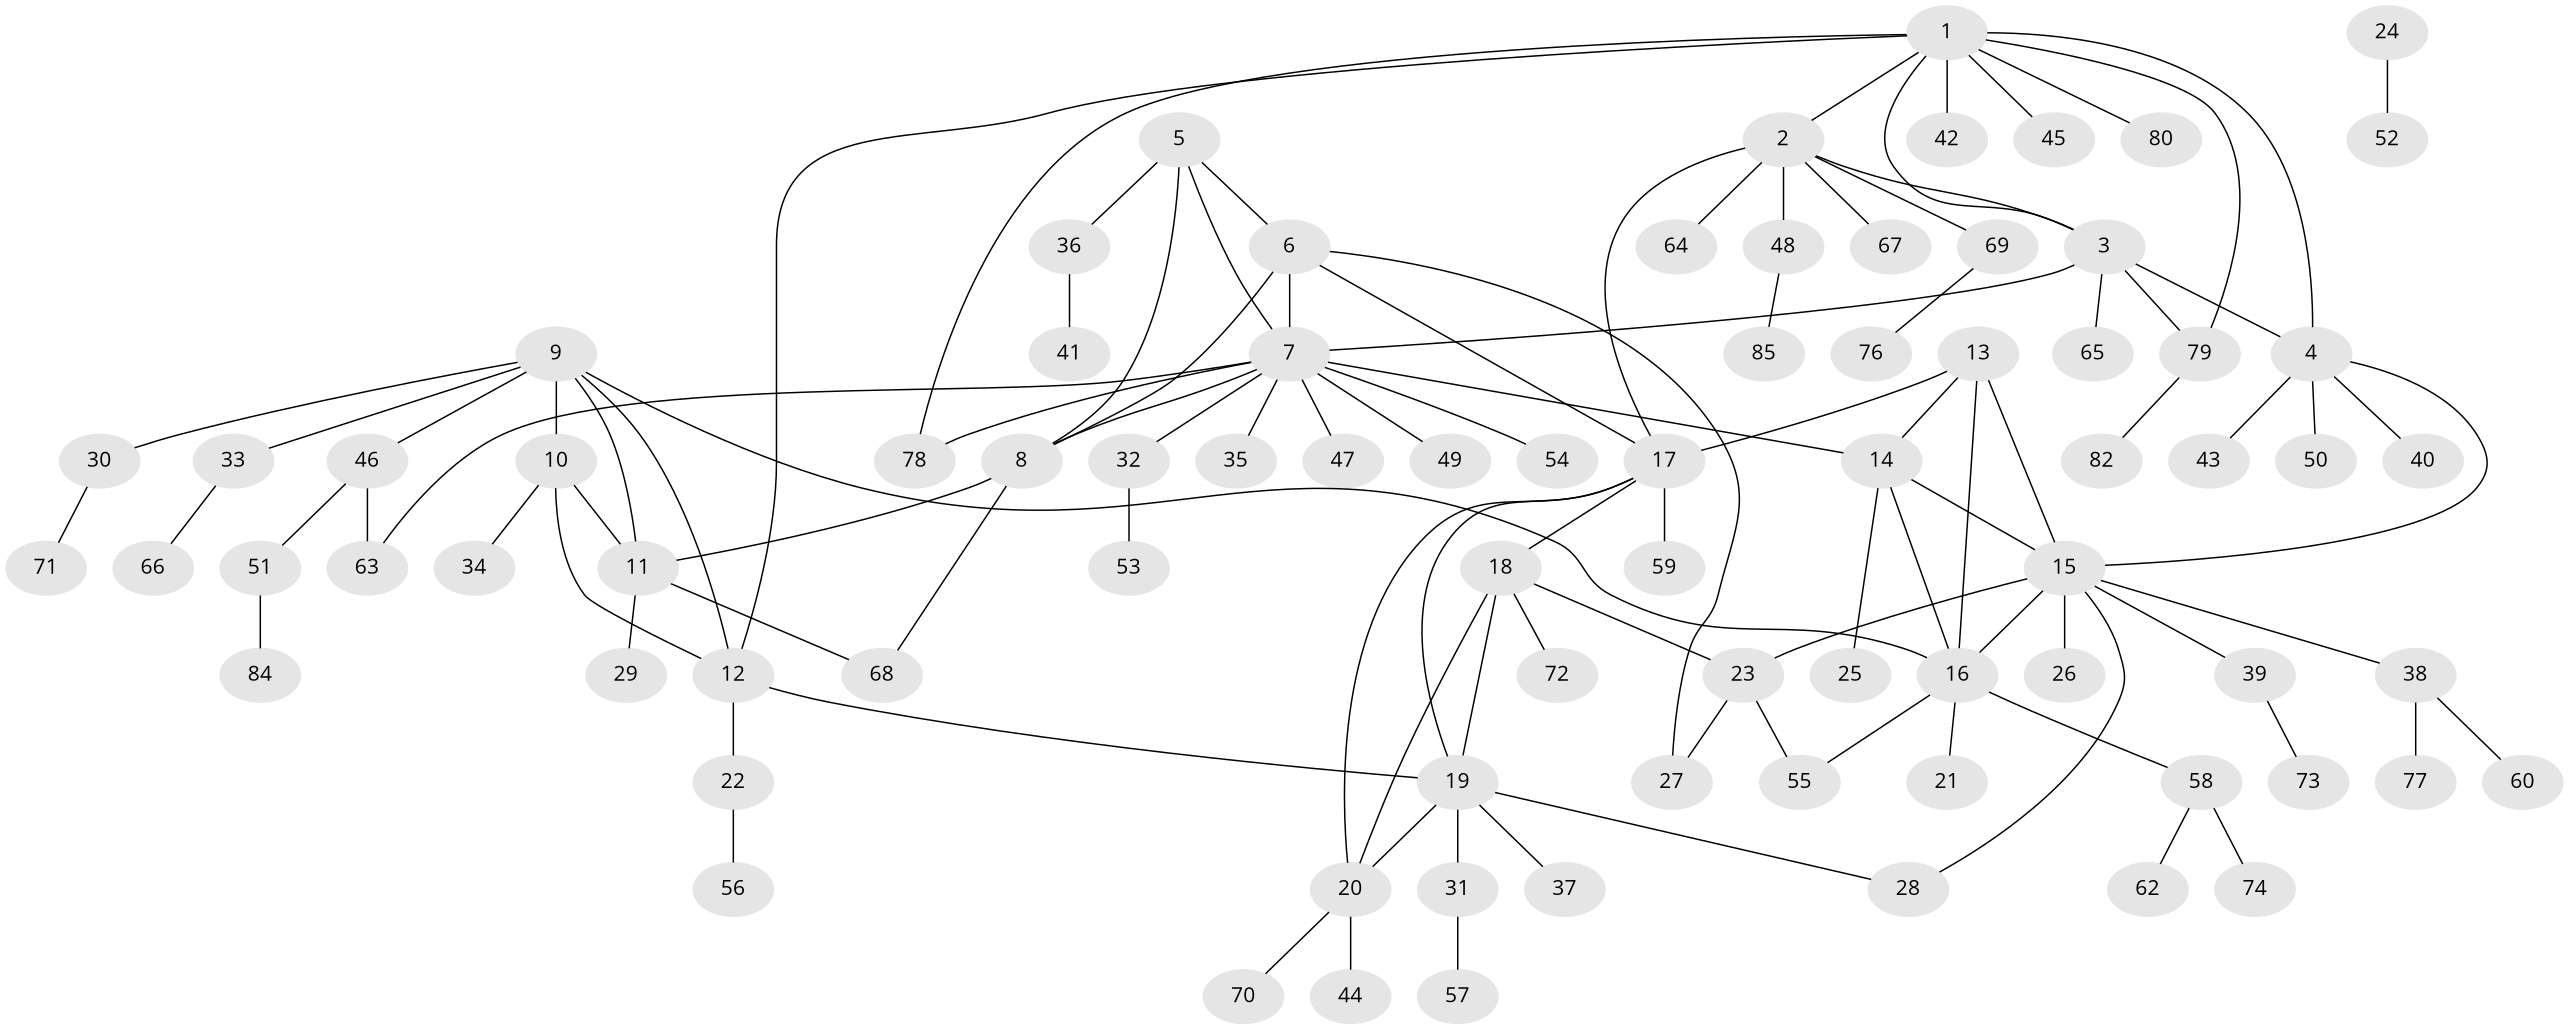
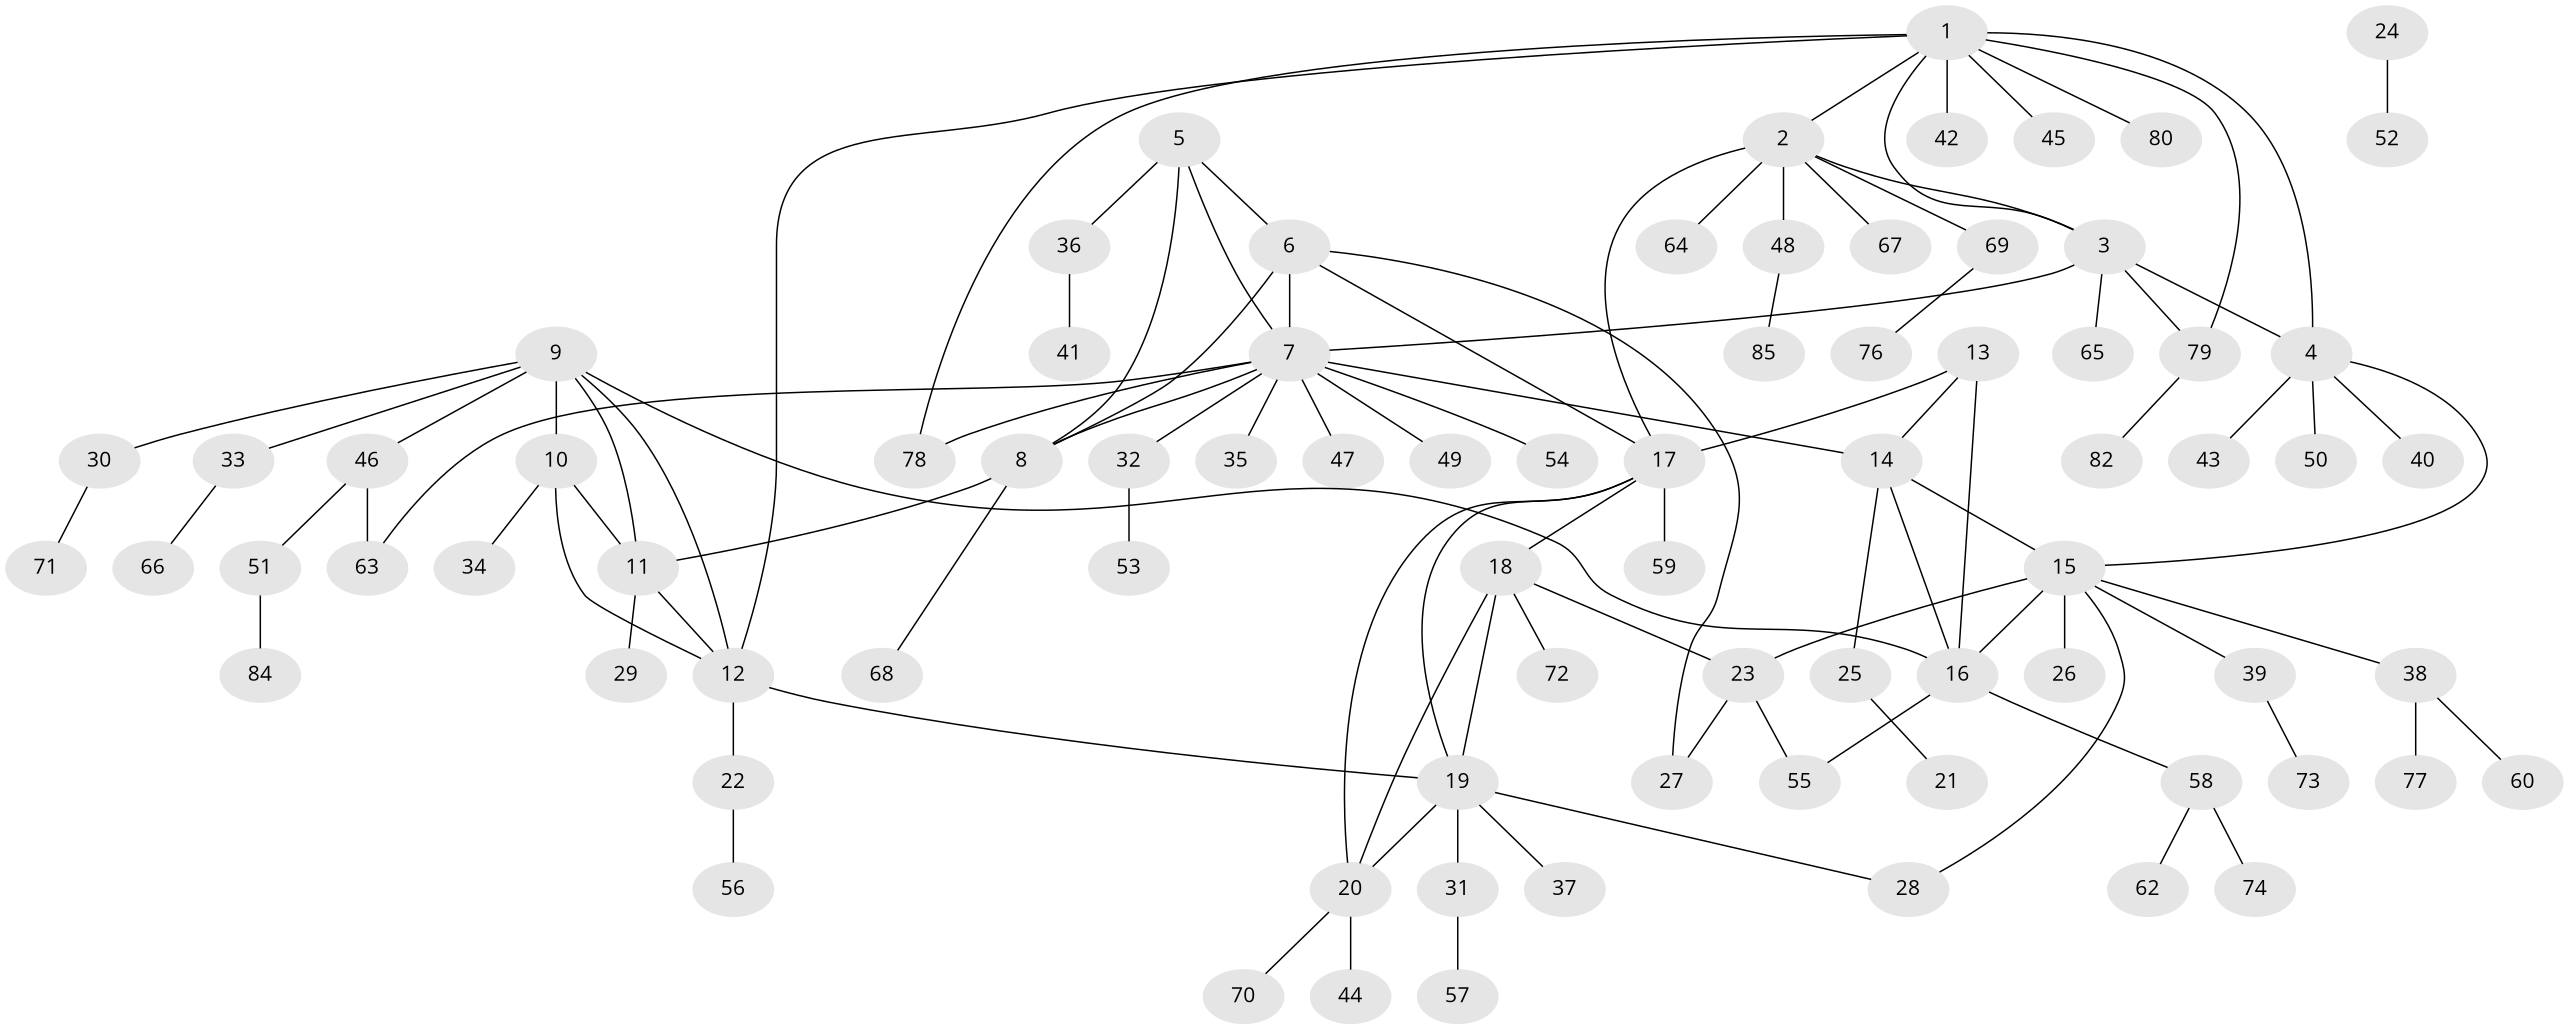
edge "13" -- "15": removed
edge "11" -- "68": now "11" -- "12"
edge "16" -- "21": now "25" -- "21"
